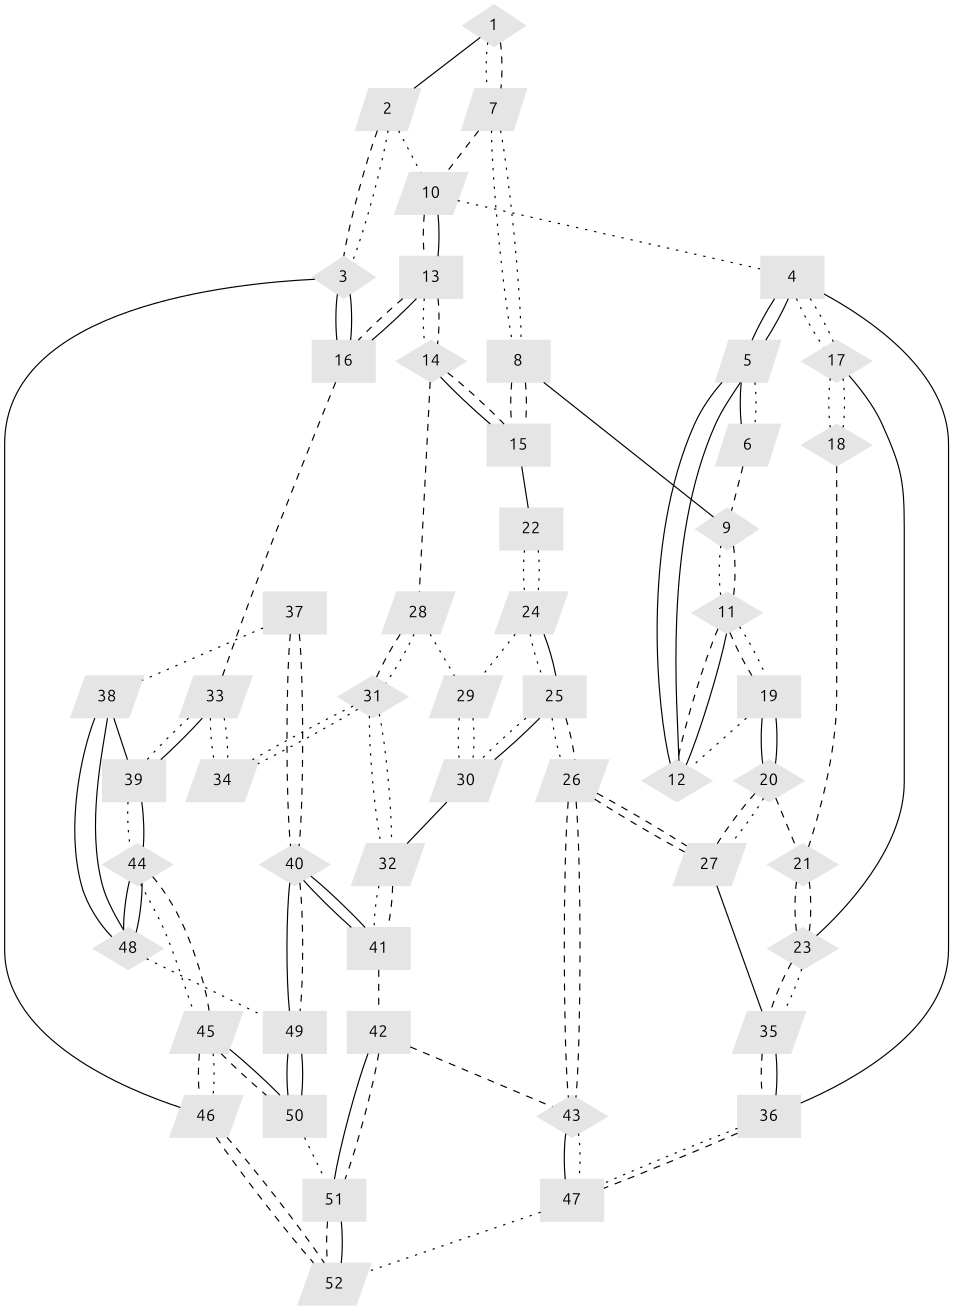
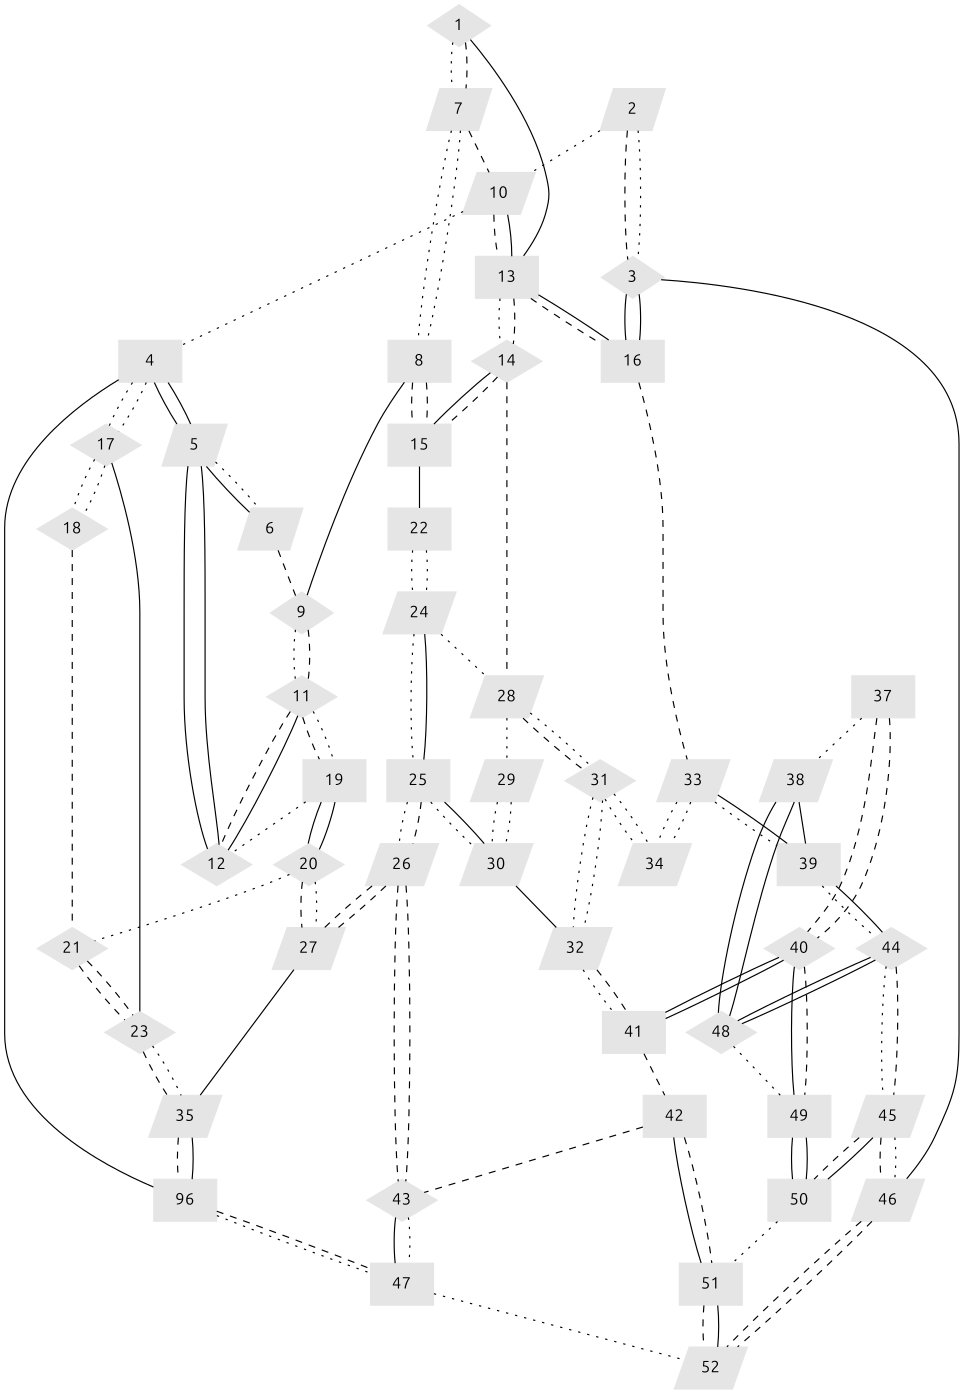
edge "1" -- "2": now "1" -- "13"
edge "24" -- "29": now "24" -- "28"
edge "20" -- "21": style dashed -> dotted
node "36": label "36" -> "96"
